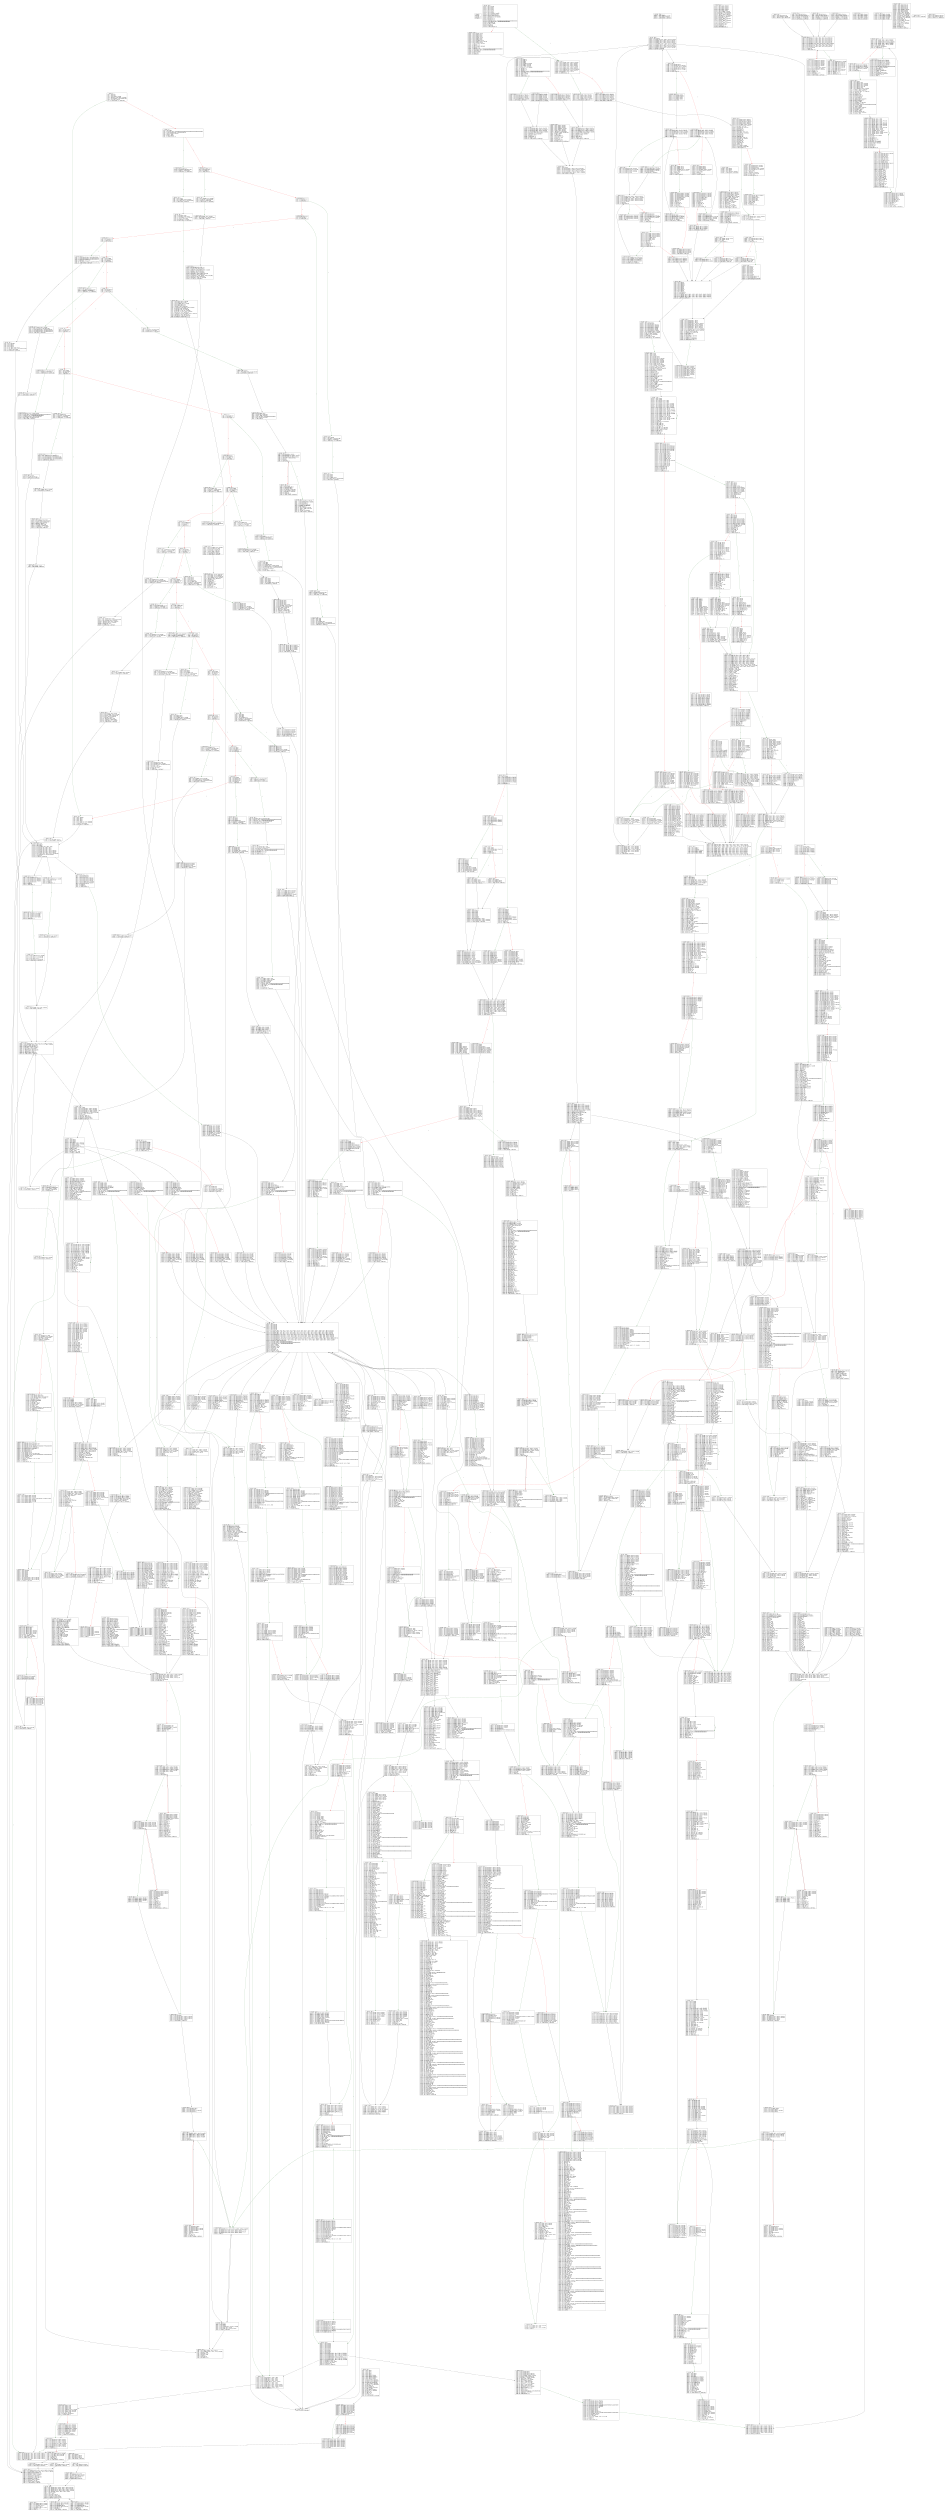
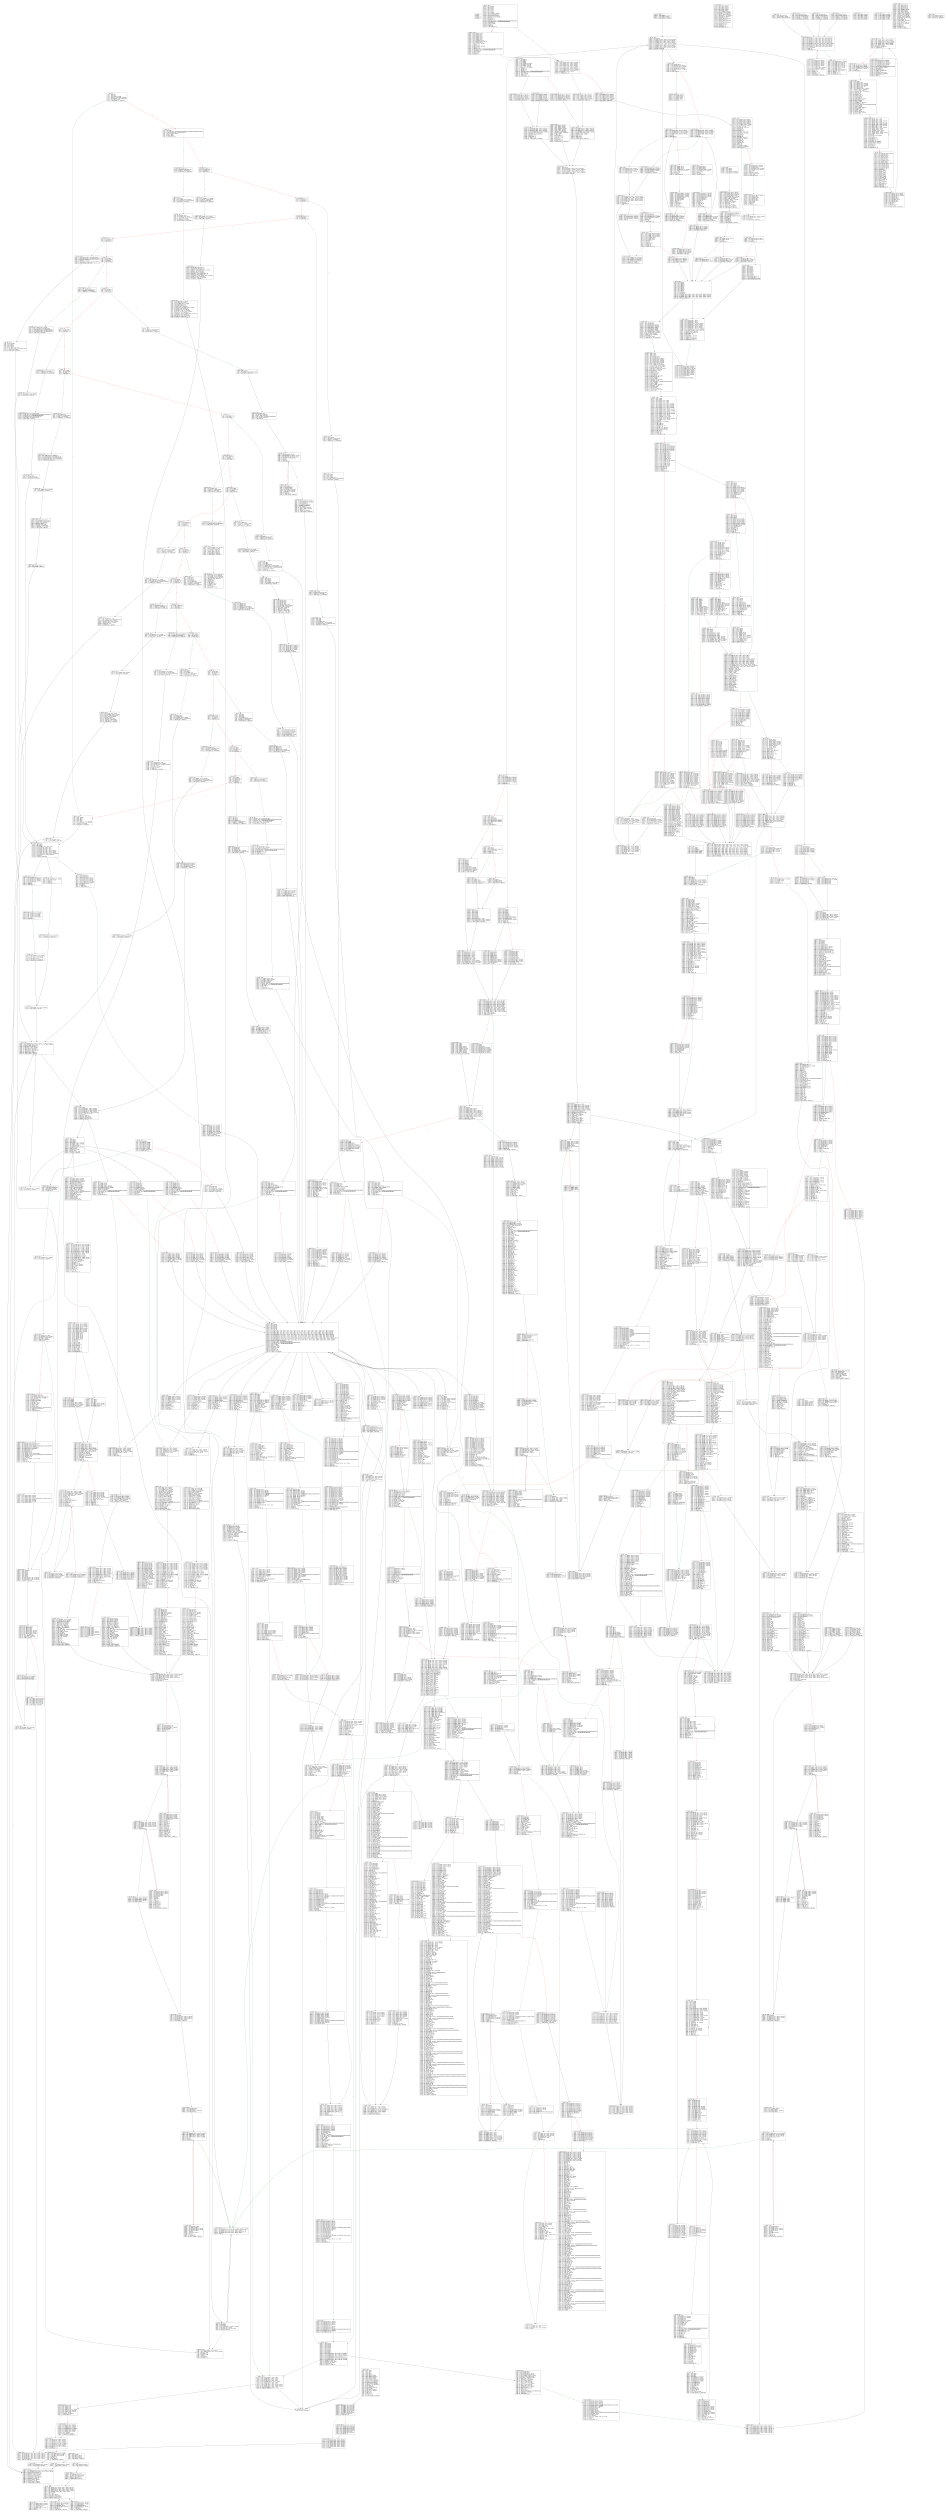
node "----- BLOCK ~3e64 ----- 0x3e64: .0 = STOP // STOPx4fa9": removed
